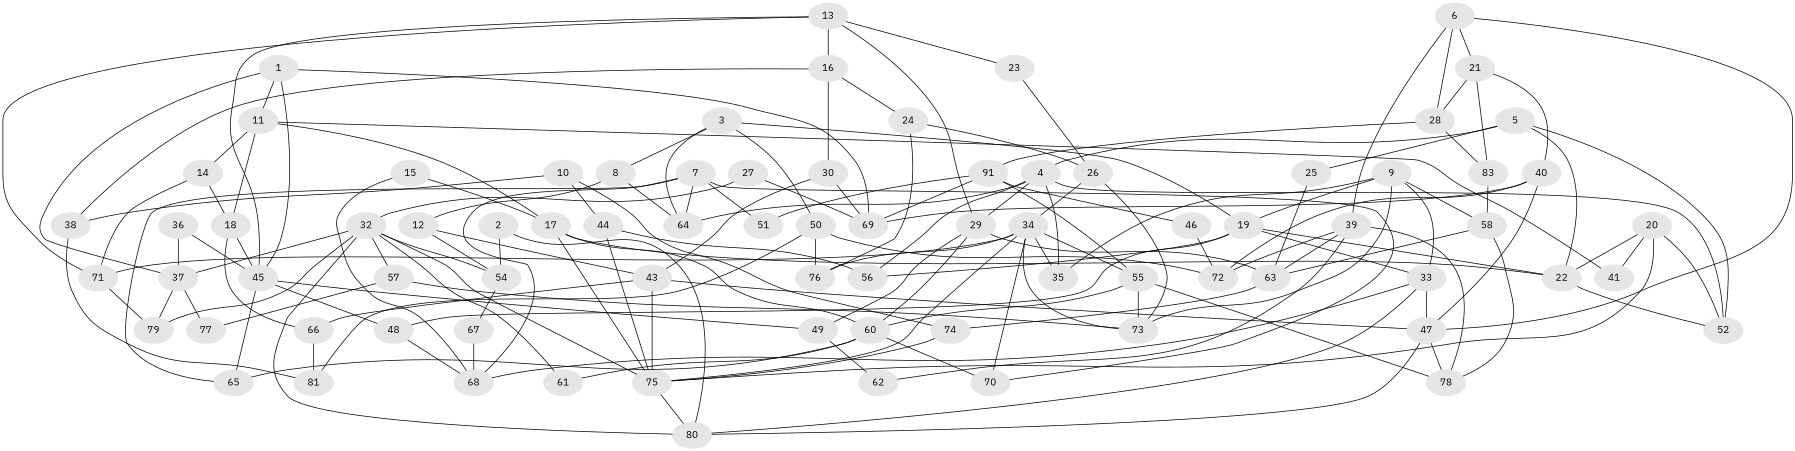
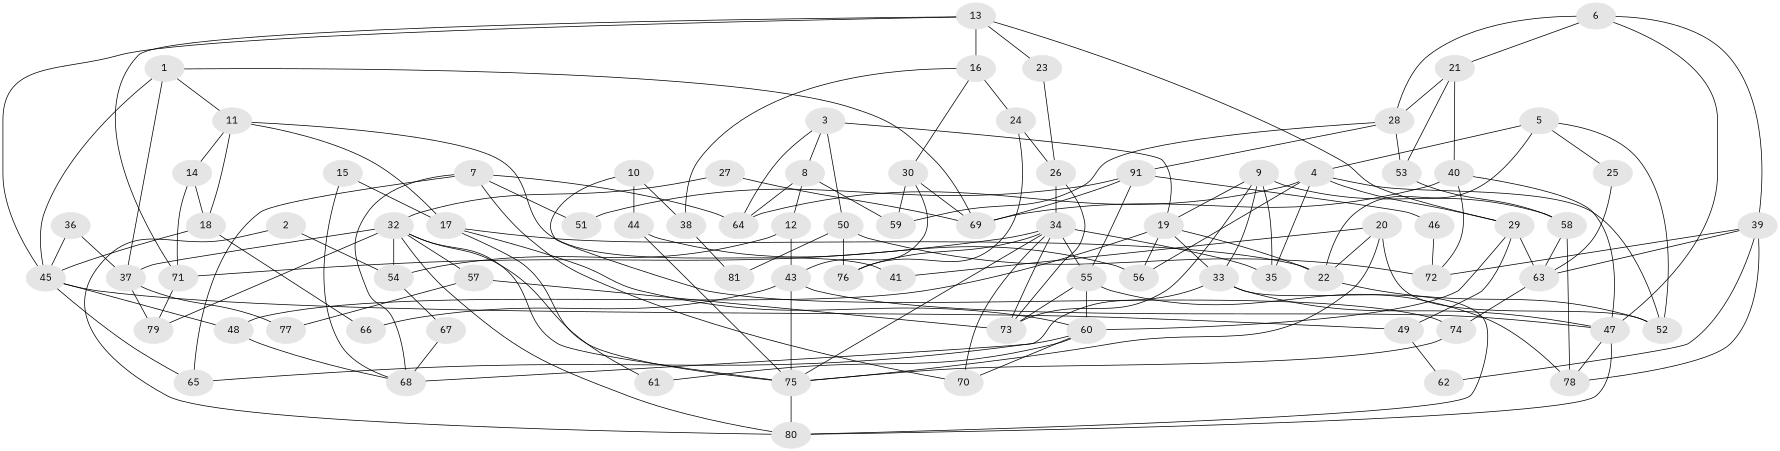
node "83": label "83" -> "53"
node "59": added
edge "66" -- "81": removed
